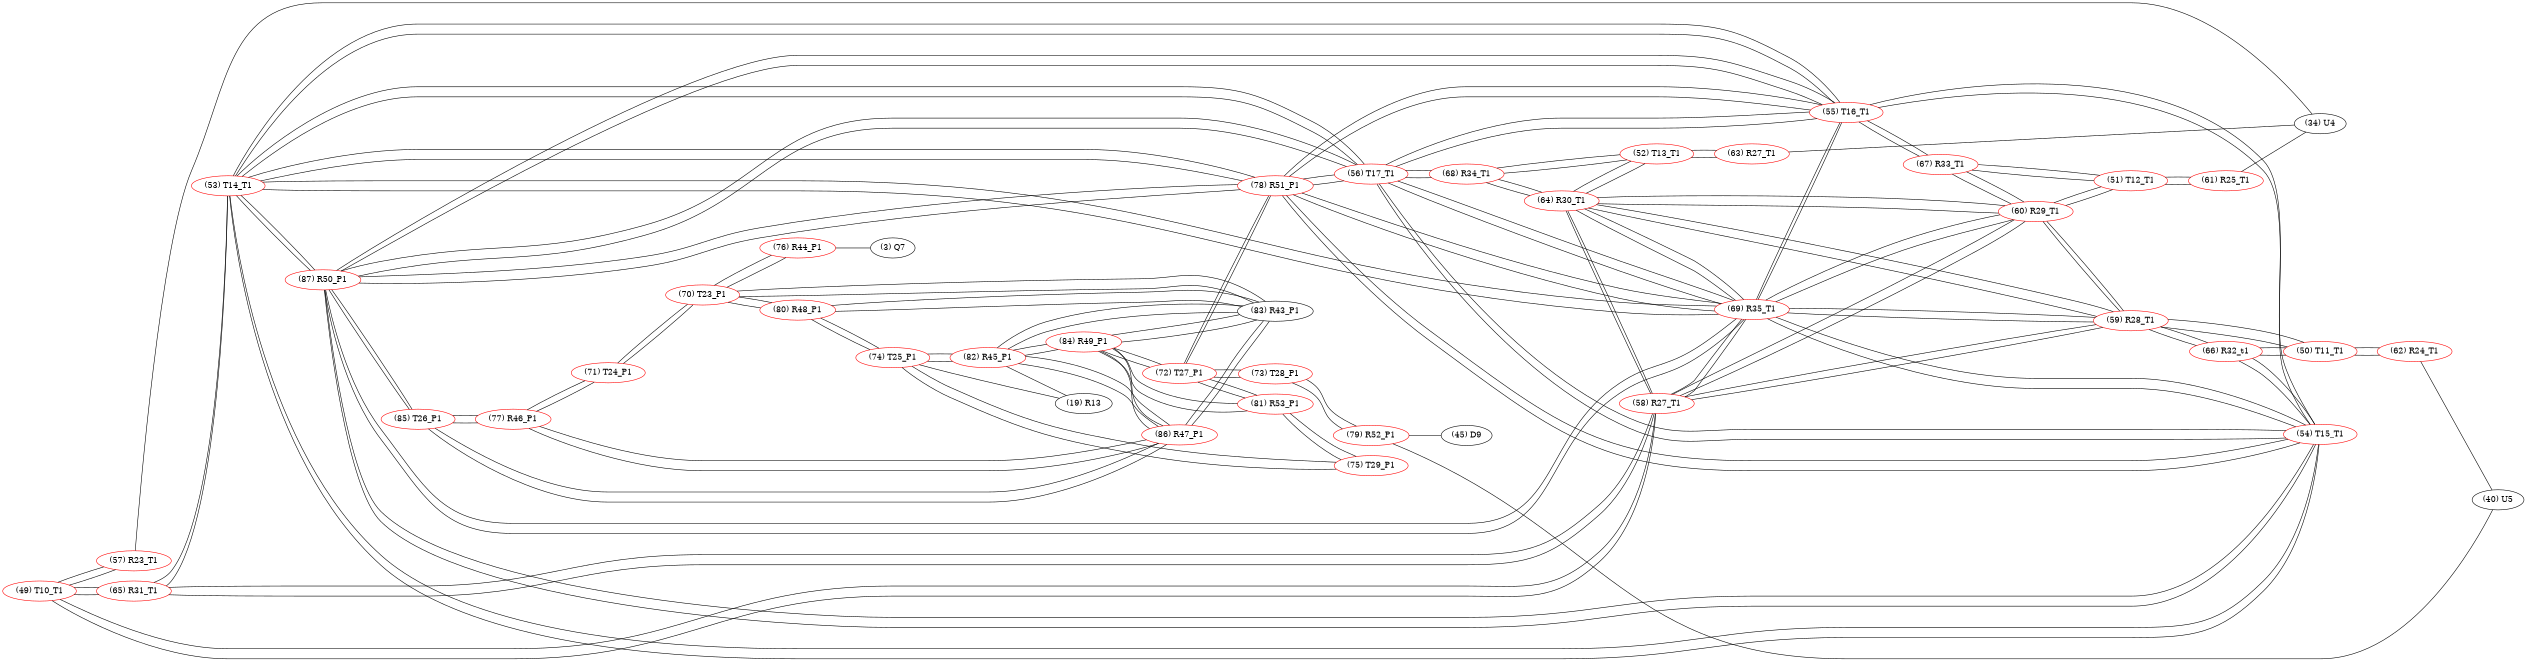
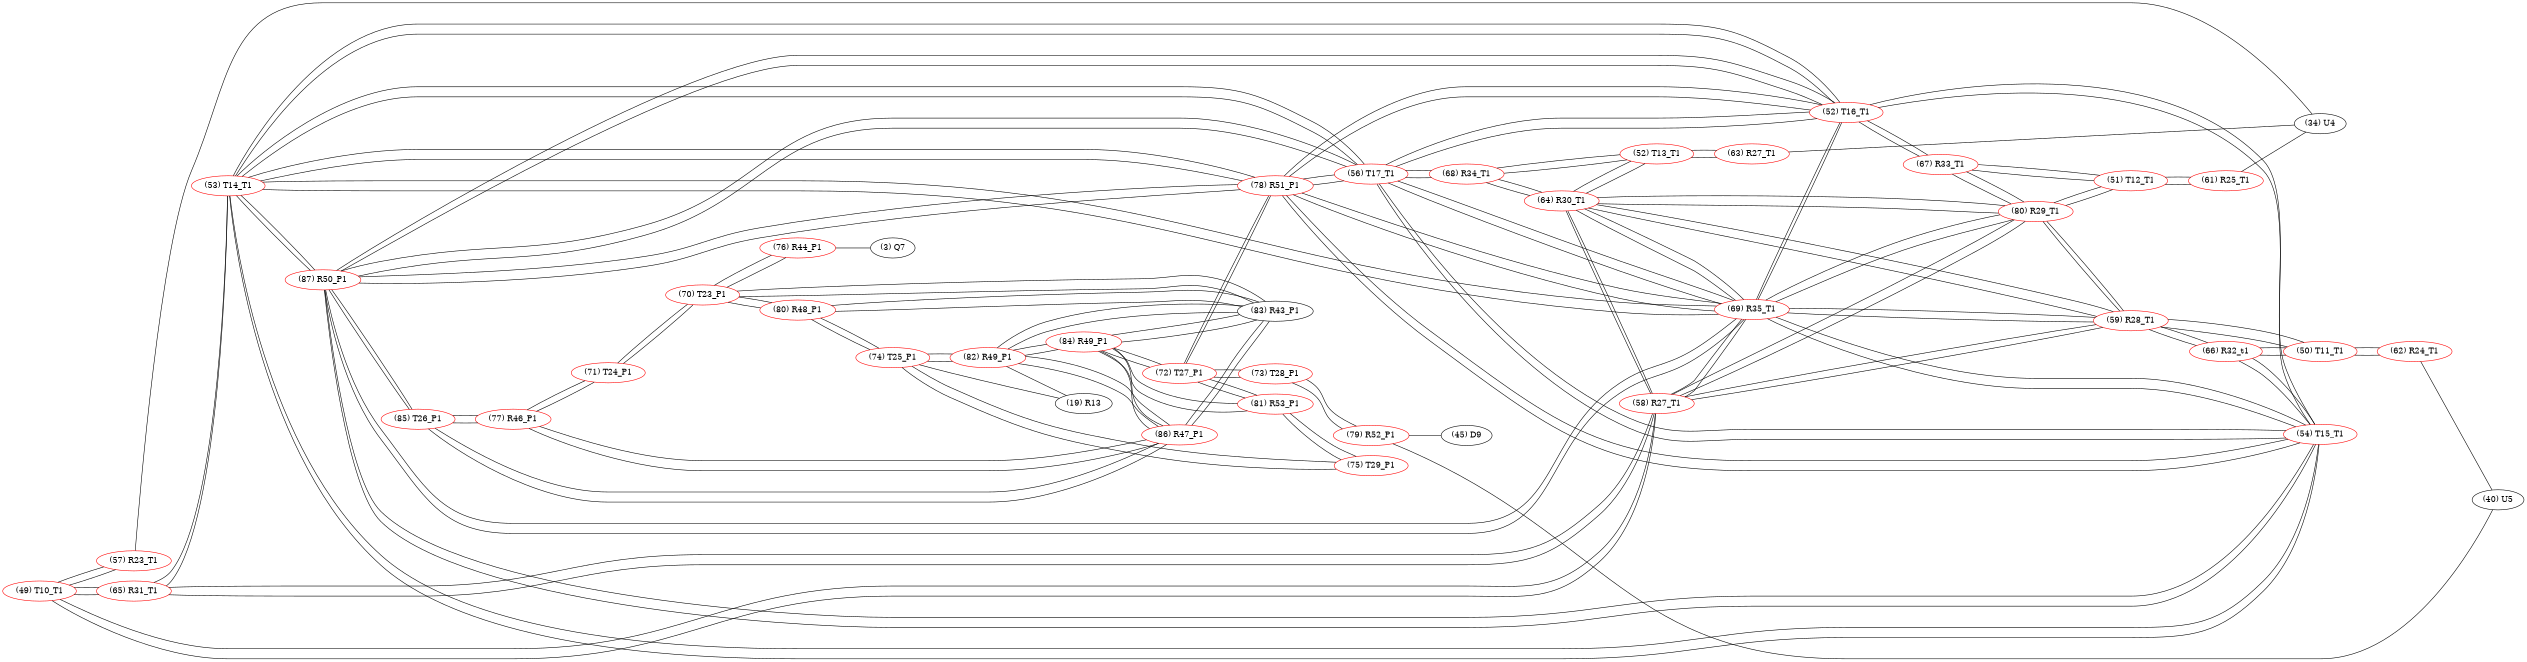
node "(55) T16_T1": label "(55) T16_T1" -> "(52) T16_T1"
node "(60) R29_T1": label "(60) R29_T1" -> "(80) R29_T1"
node "(82) R45_P1": label "(82) R45_P1" -> "(82) R49_P1"
